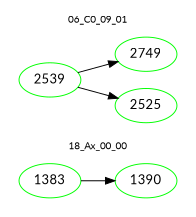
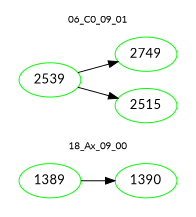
node "2525": label "2525" -> "2515"
cluster "18_Ax_00_00": label "18_Ax_00_00" -> "18_Ax_09_00"
node "1383": label "1383" -> "1389"
